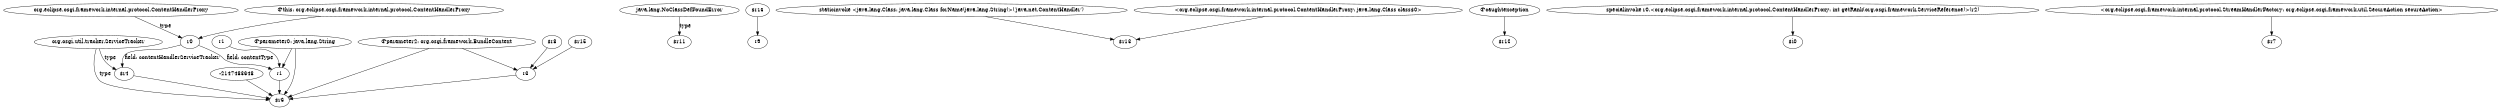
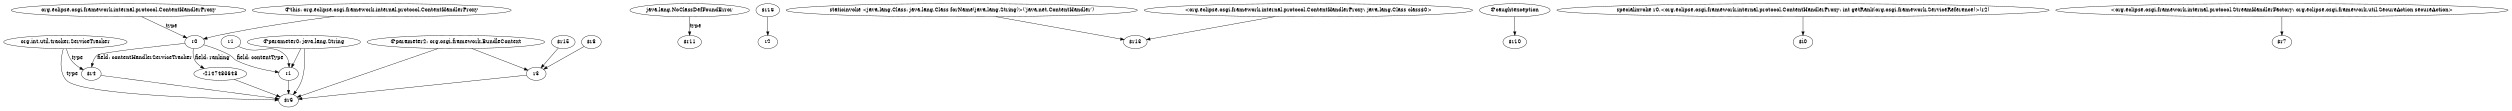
node "org.osgi.util.tracker.ServiceTracker": label "org.osgi.util.tracker.ServiceTracker" -> "org.int.util.tracker.ServiceTracker"
node "r9": label "r9" -> "r2"
edge "r0" -> "-2147483648": added, label "field: ranking"
